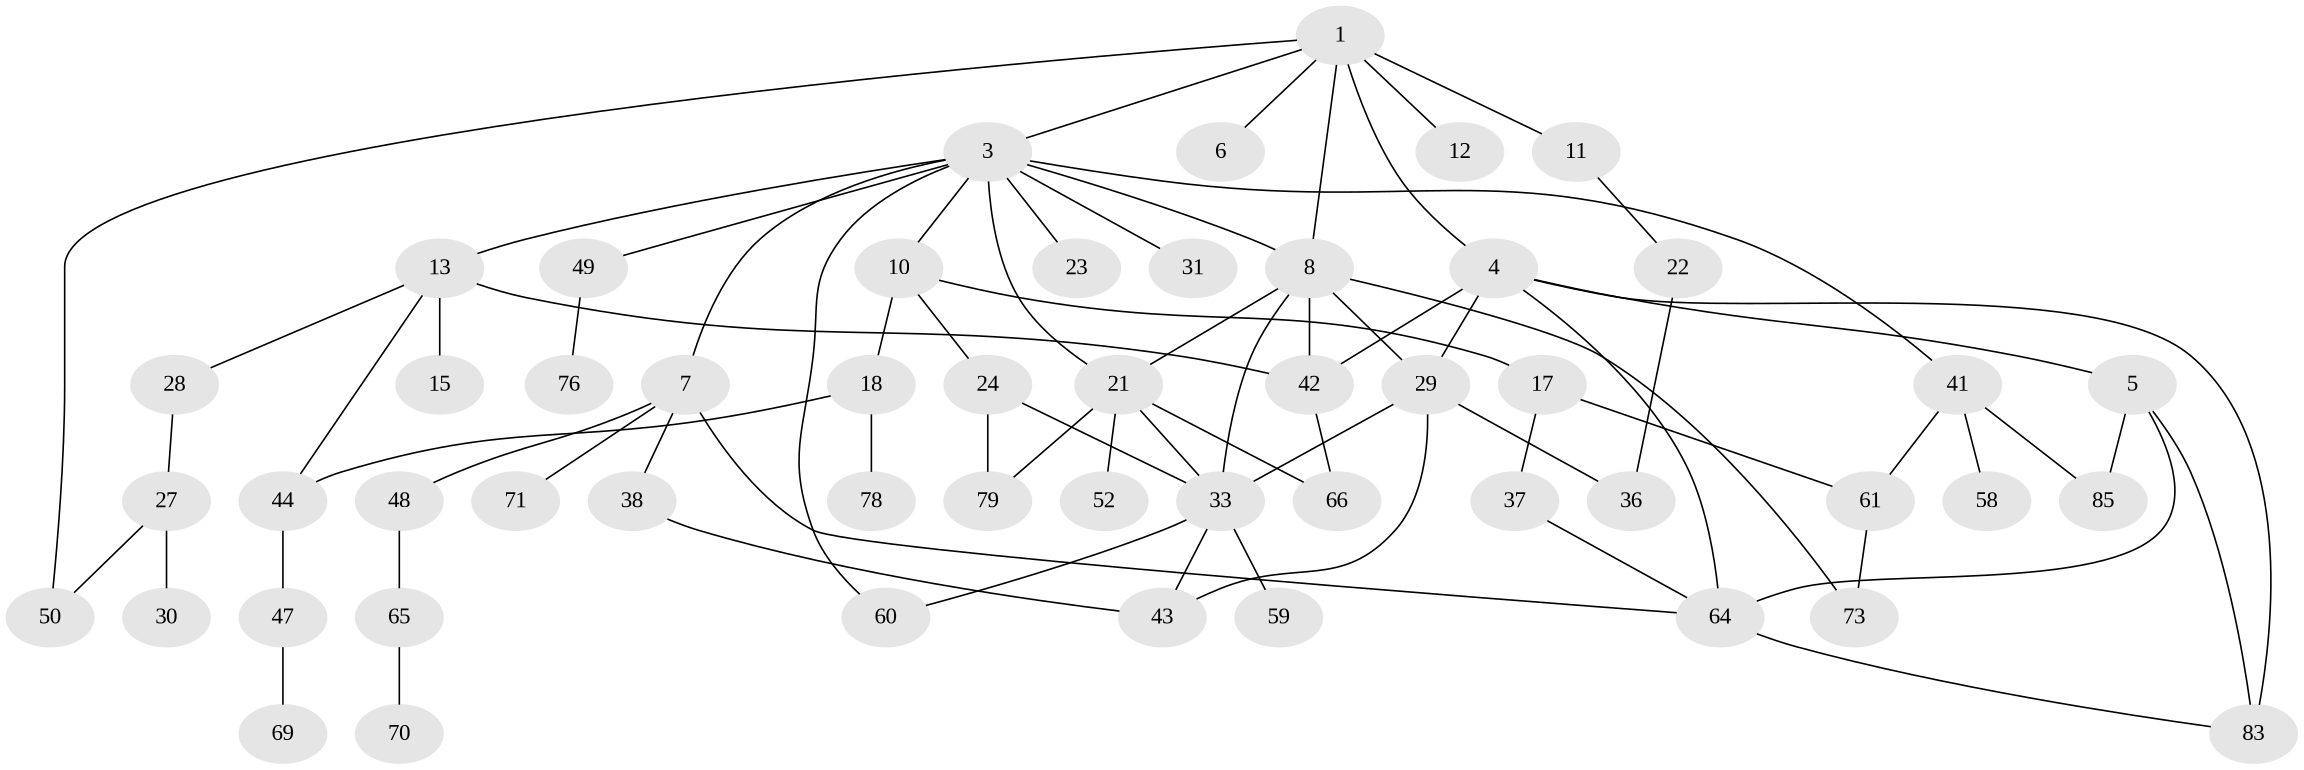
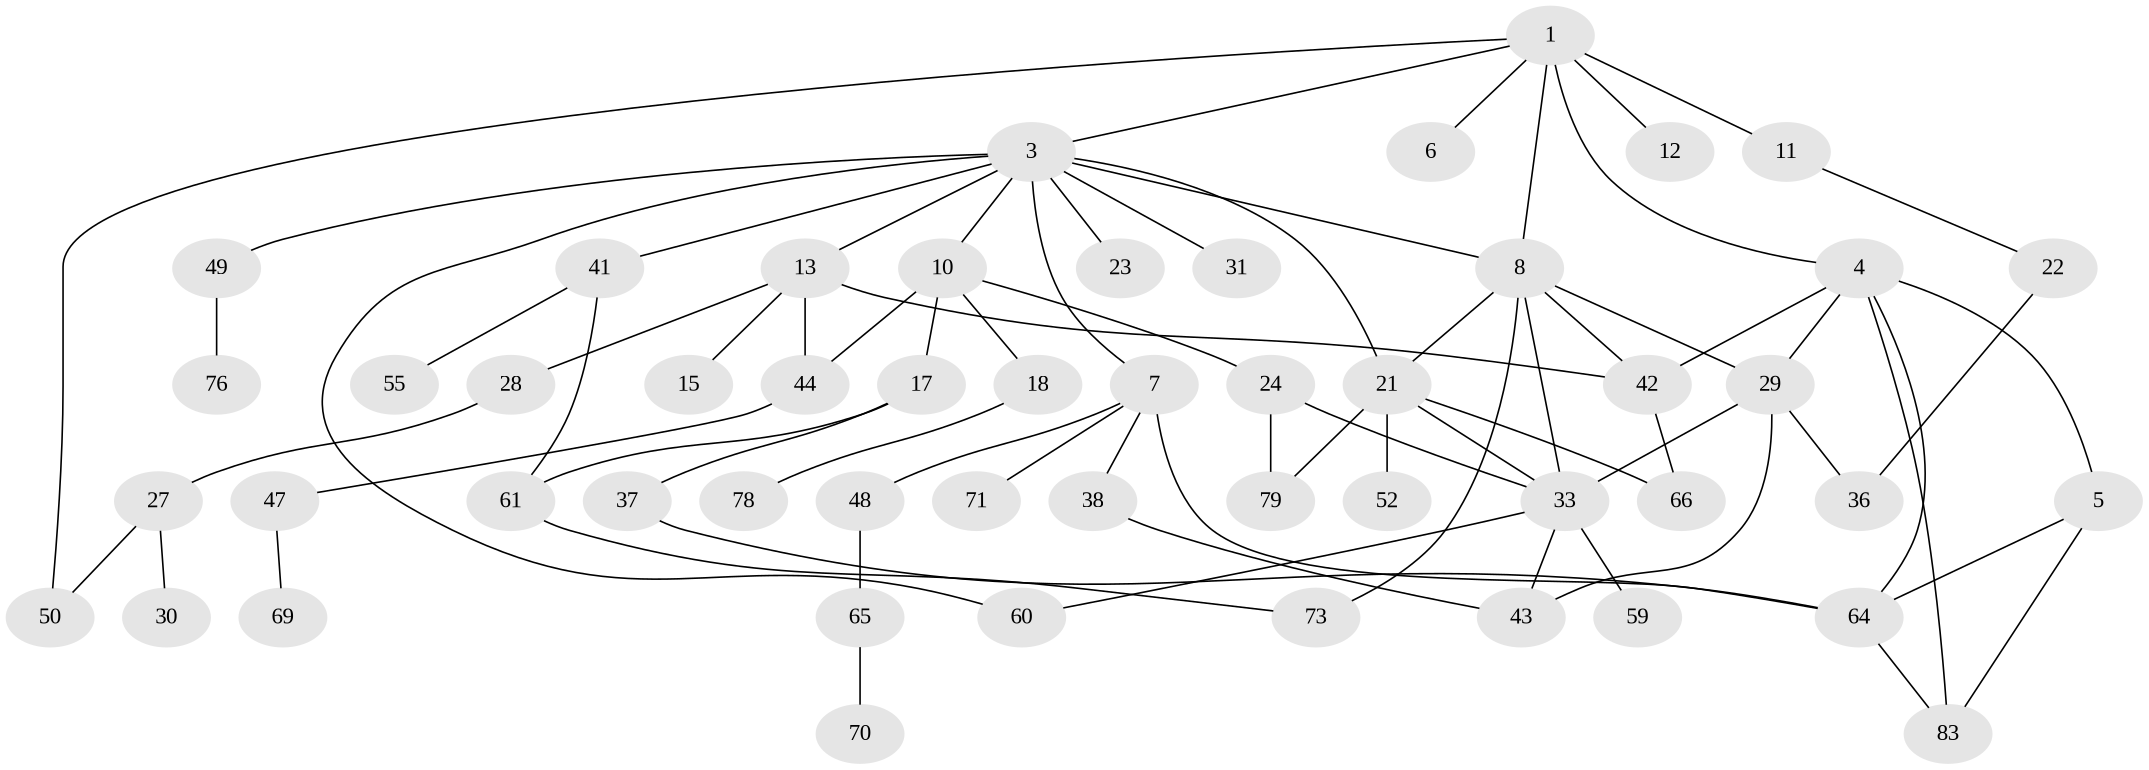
edge "18" -- "44": now "10" -- "44"
node "58": label "58" -> "55"
node "85": removed
